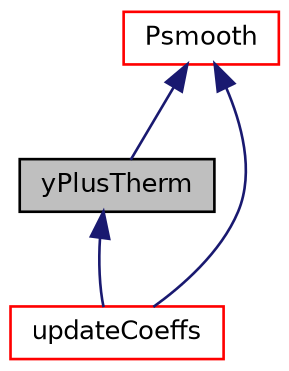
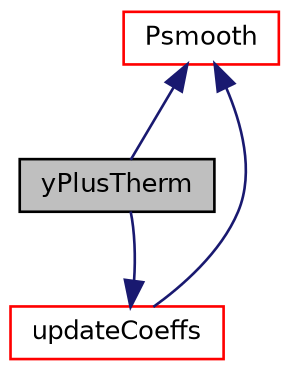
edge "updateCoeffs" -> "yPlusTherm": reversed
